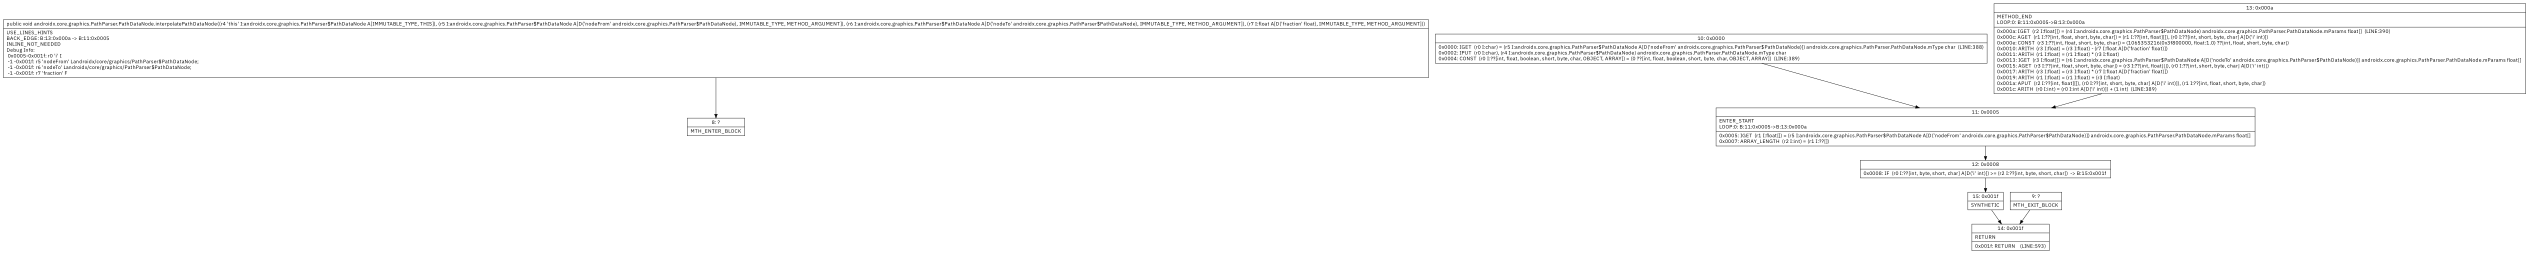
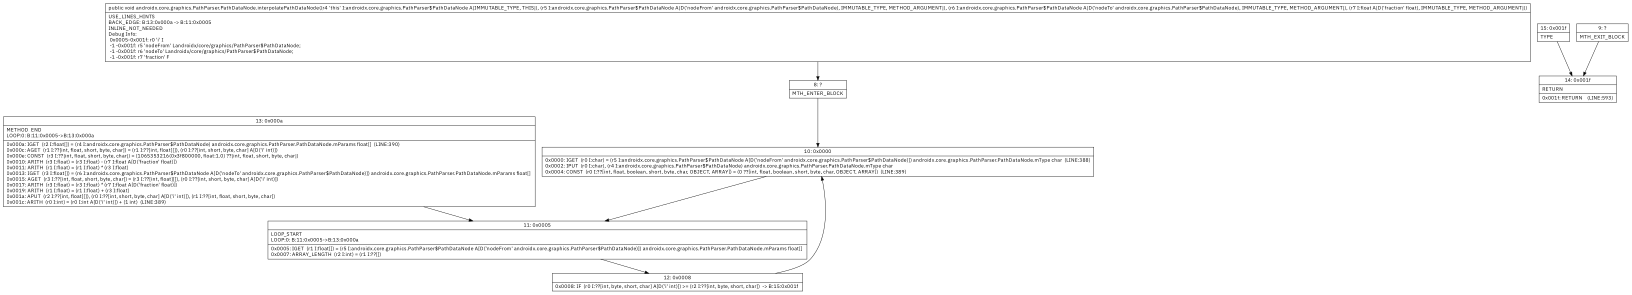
edge "8: ?" -> "10: 0x0000": added
node "11: 0x0005": text "ENTER_START" -> "LOOP_START"
edge "12: 0x0008" -> "15: 0x001f": now "12: 0x0008" -> "10: 0x0000"
node "15: 0x001f": text "SYNTHETIC" -> "TYPE"
